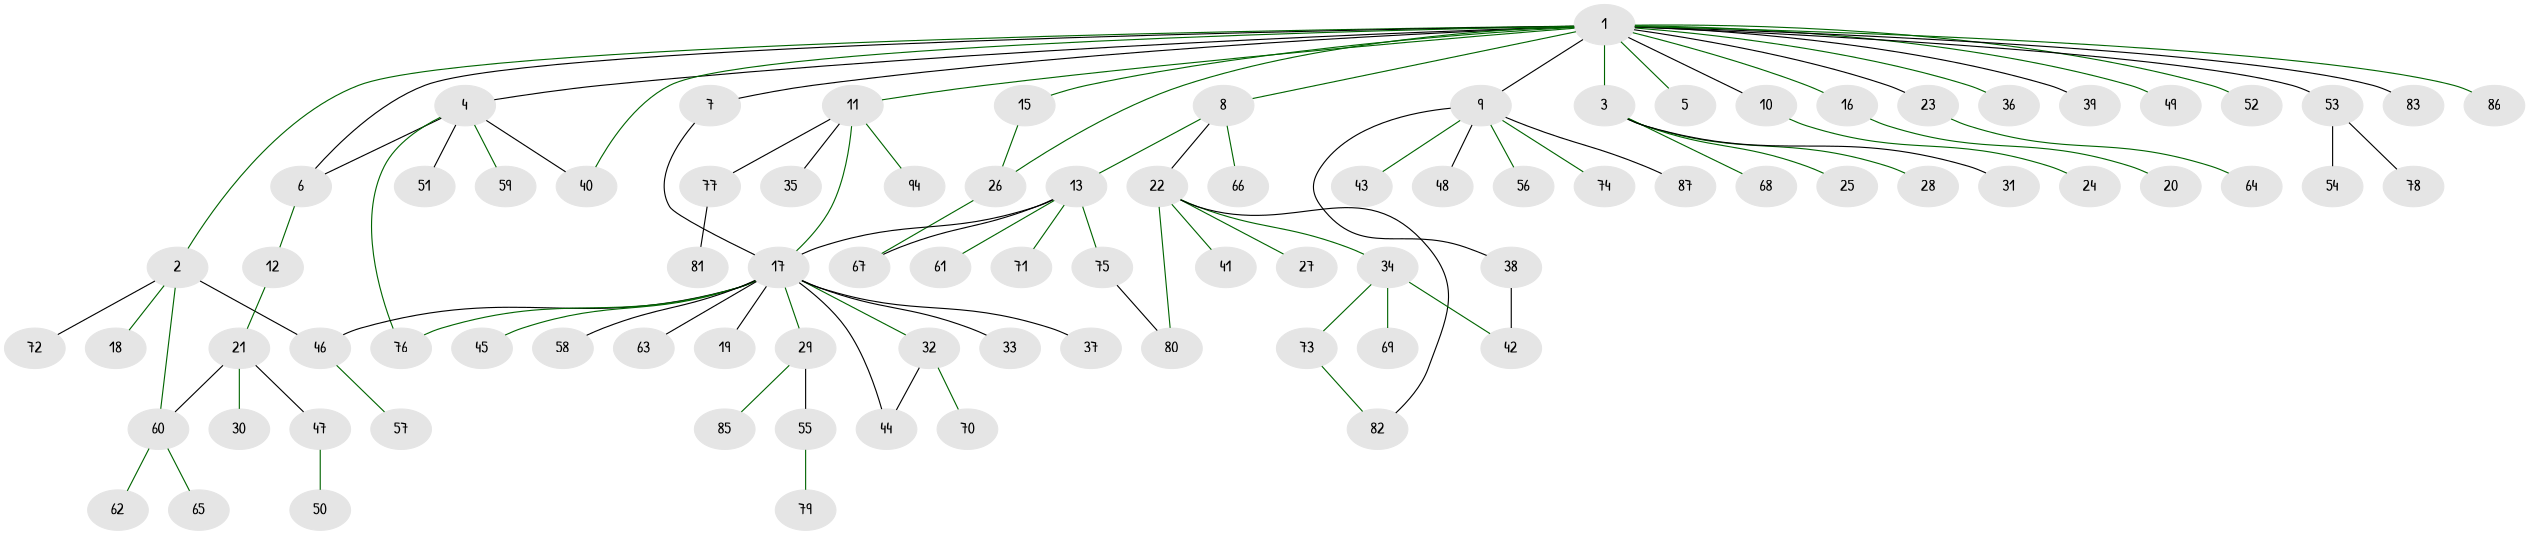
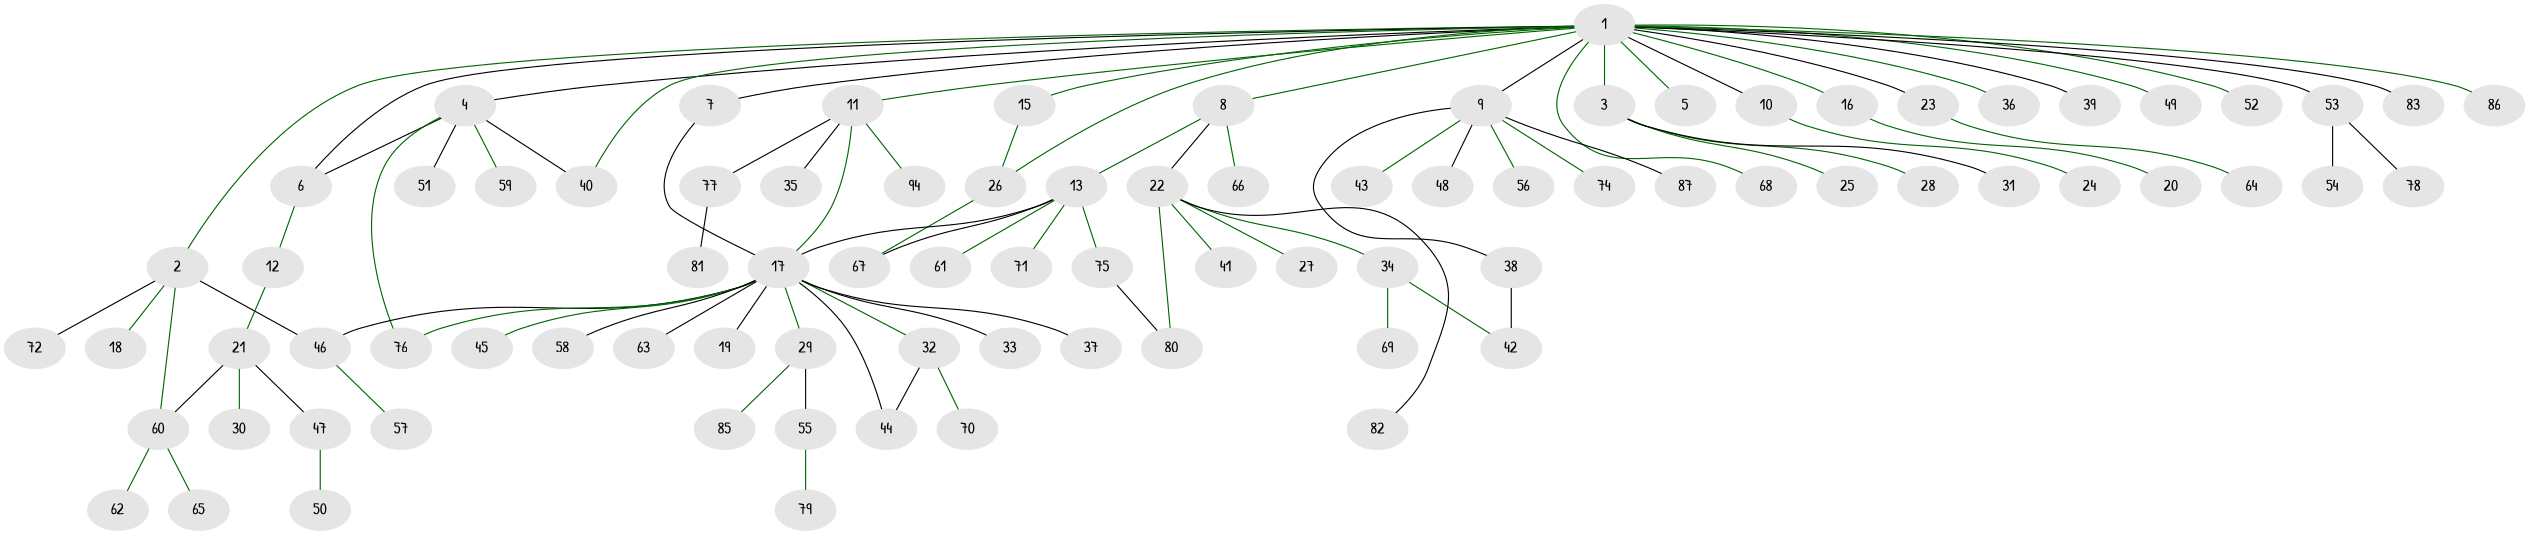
edge "3" -- "68": now "1" -- "68"
node "73": removed
